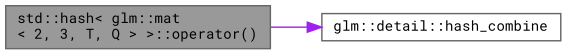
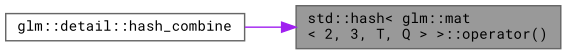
edge "std::hash< glm::mat < 2, 3, T, Q > >::operator()" -> "glm::detail::hash_combine": reversed
